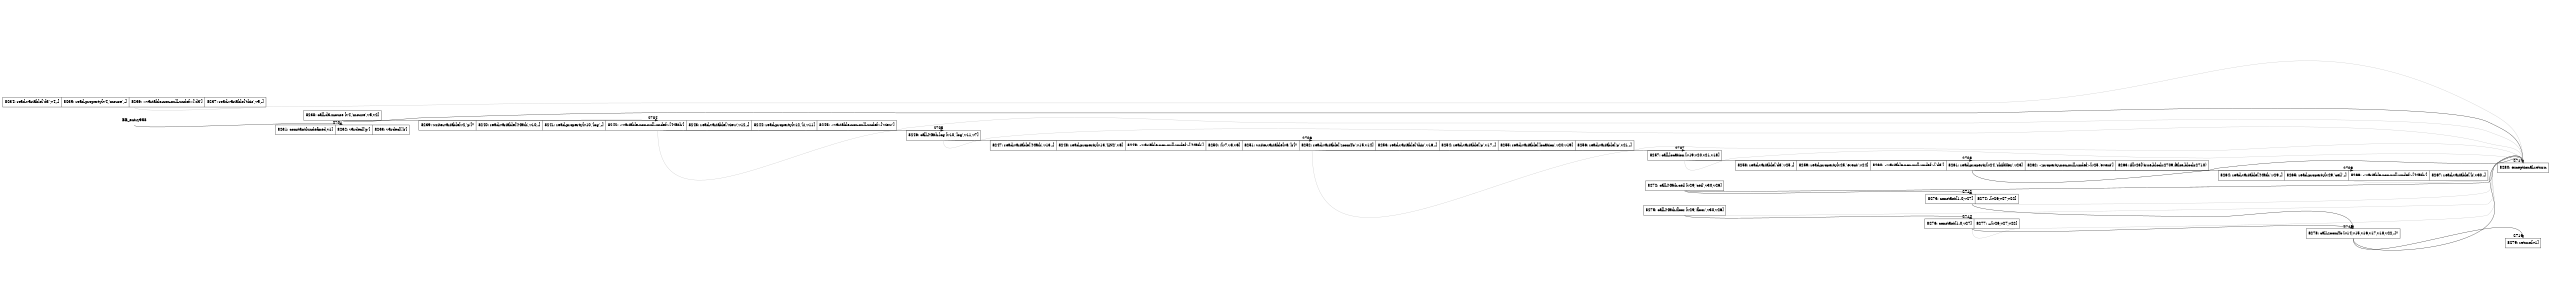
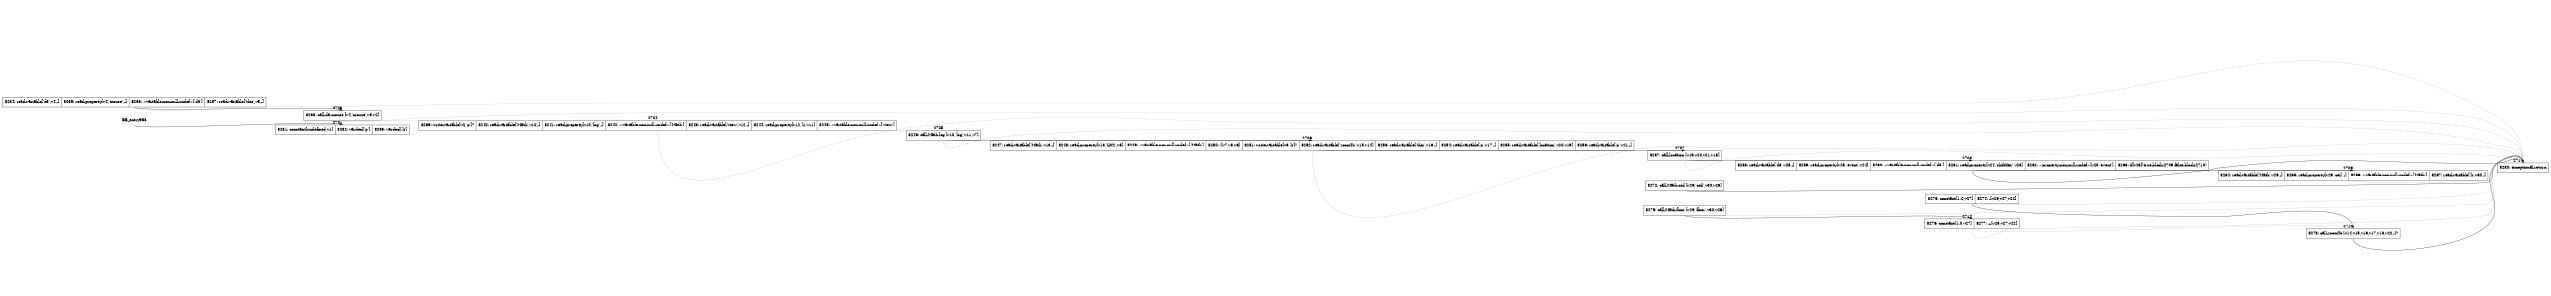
edge "8234: read-variable['d3',v4,-]" -> "8238: call-d3.mouse [v4,'mouse',v5,v2]": added
edge "8238: call-d3.mouse [v4,'mouse',v5,v2]" -> "8280: exceptional-return": color black -> gray
edge "8238: call-d3.mouse [v4,'mouse',v5,v2]" -> "8239: write-variable[v2,'p']*": color black -> gray
edge "8239: write-variable[v2,'p']*" -> "8246: call-Math.log [v10,'log',v11,v7]": color black -> gray
edge "8272: call-Math.ceil [v29,'ceil',v30,v26]" -> "8273: constant[1.0,v27]": removed
edge "8276: constant[1.0,v27]" -> "8278: call-zoomTo [v14,v15,v16,v17,v18,v22,-]*": color black -> gray
node "8279: return[v1]": removed
